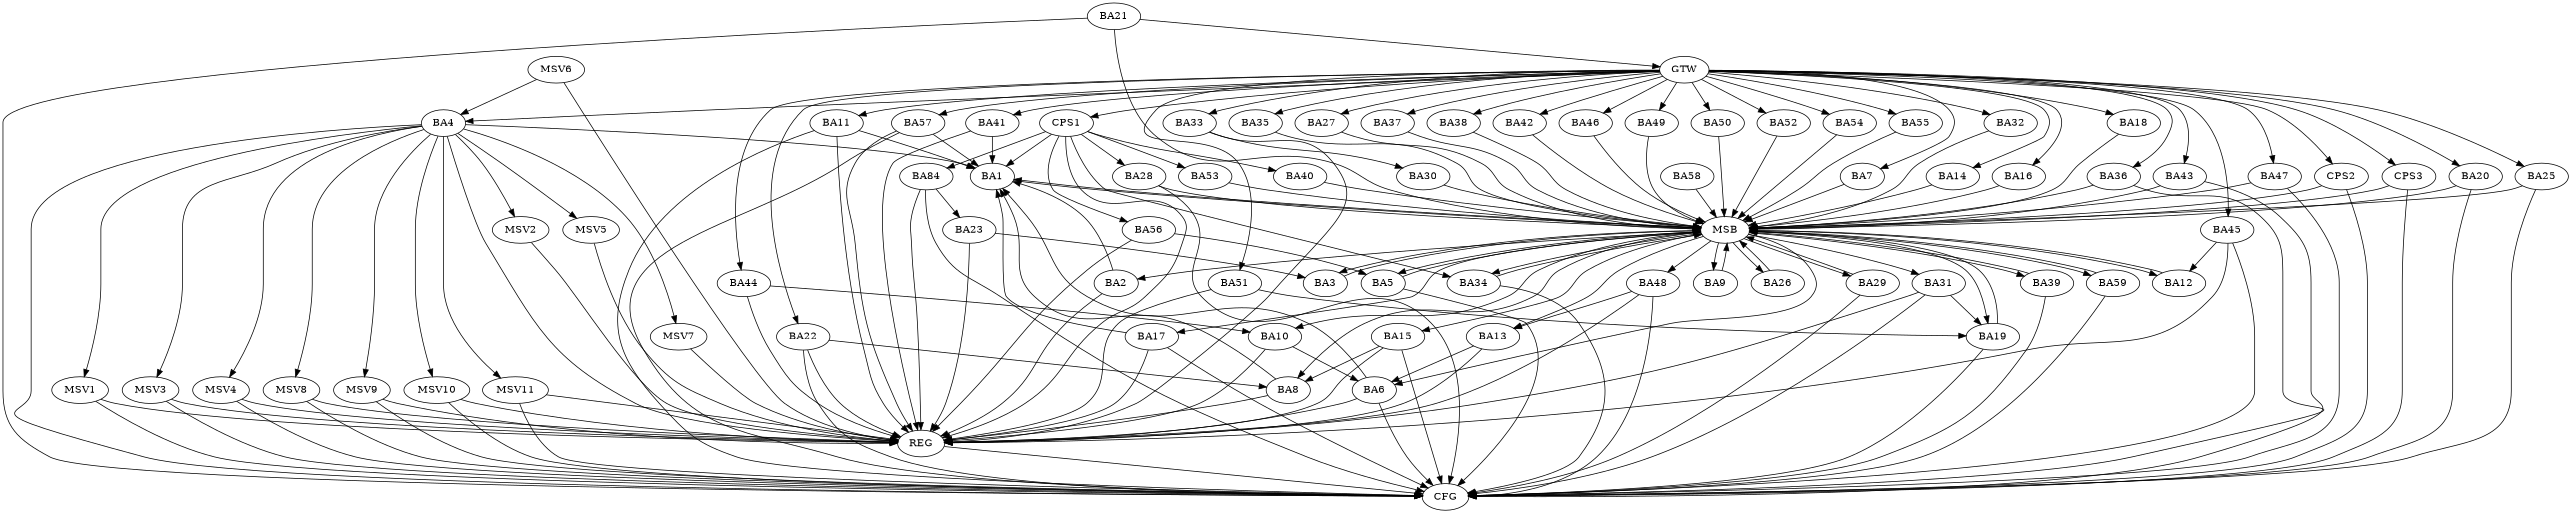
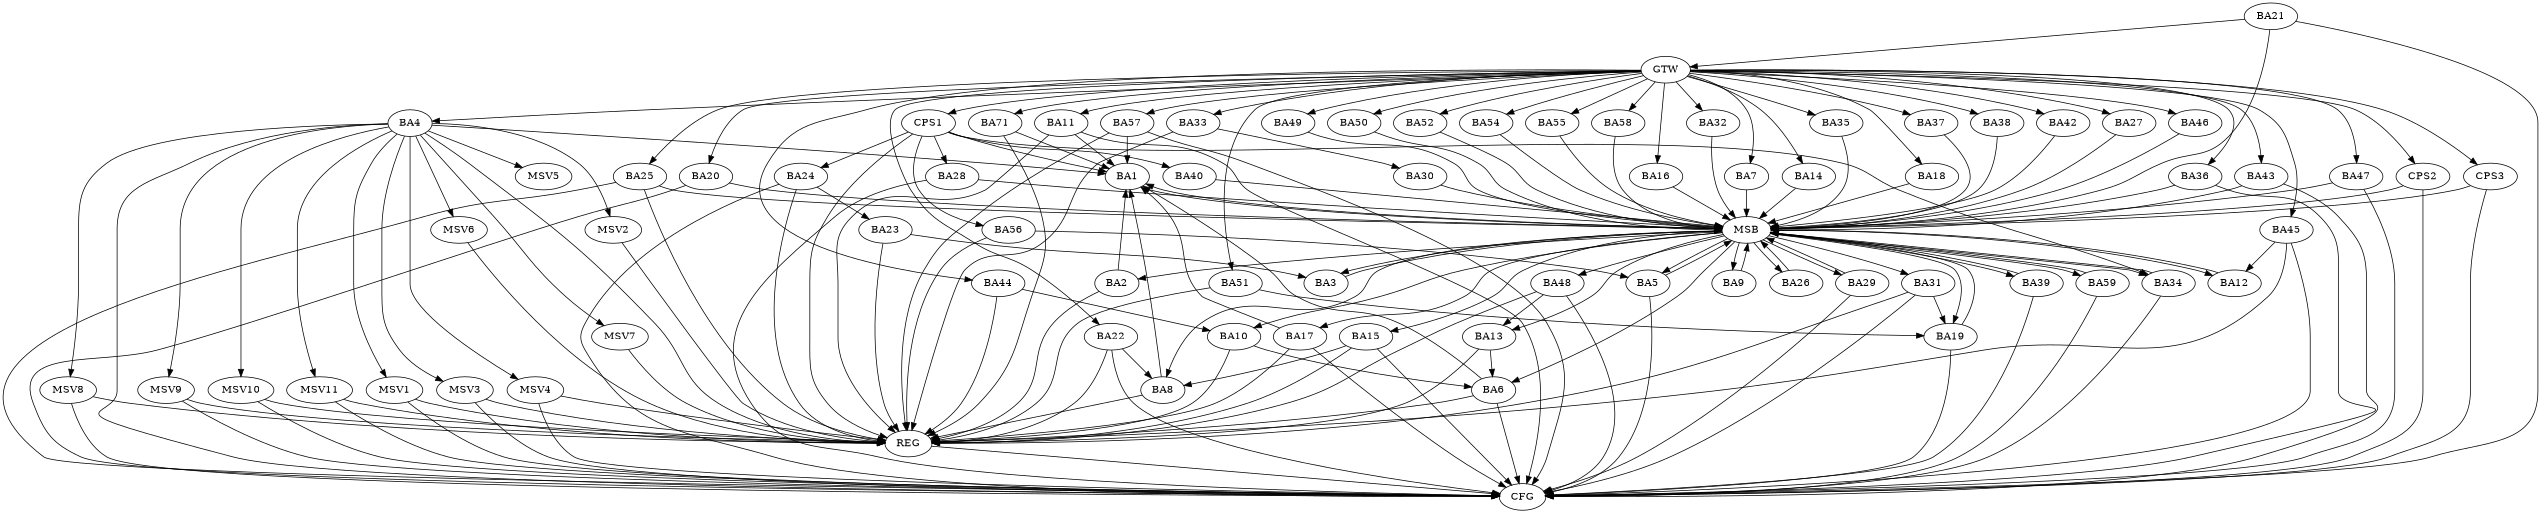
edge "GTW" -> "BA58": added
edge "MSV6" -> "BA4": reversed
node "BA41": label "BA41" -> "BA71"
node "BA84": label "BA84" -> "BA24"
node "BA53": removed
edge "MSV5" -> "REG": now "BA25" -> "REG"
